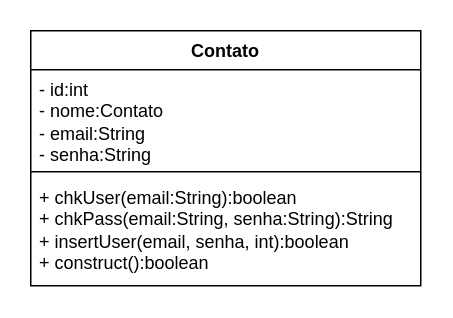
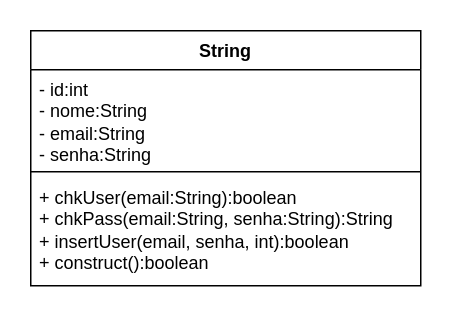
node "Contato": label "Contato" -> "String"
node "- id:int - nome:Contato - email:String - senha:String": label "- id:int - nome:Contato - email:String - senha:String" -> "- id:int - nome:String - email:String - senha:String"
